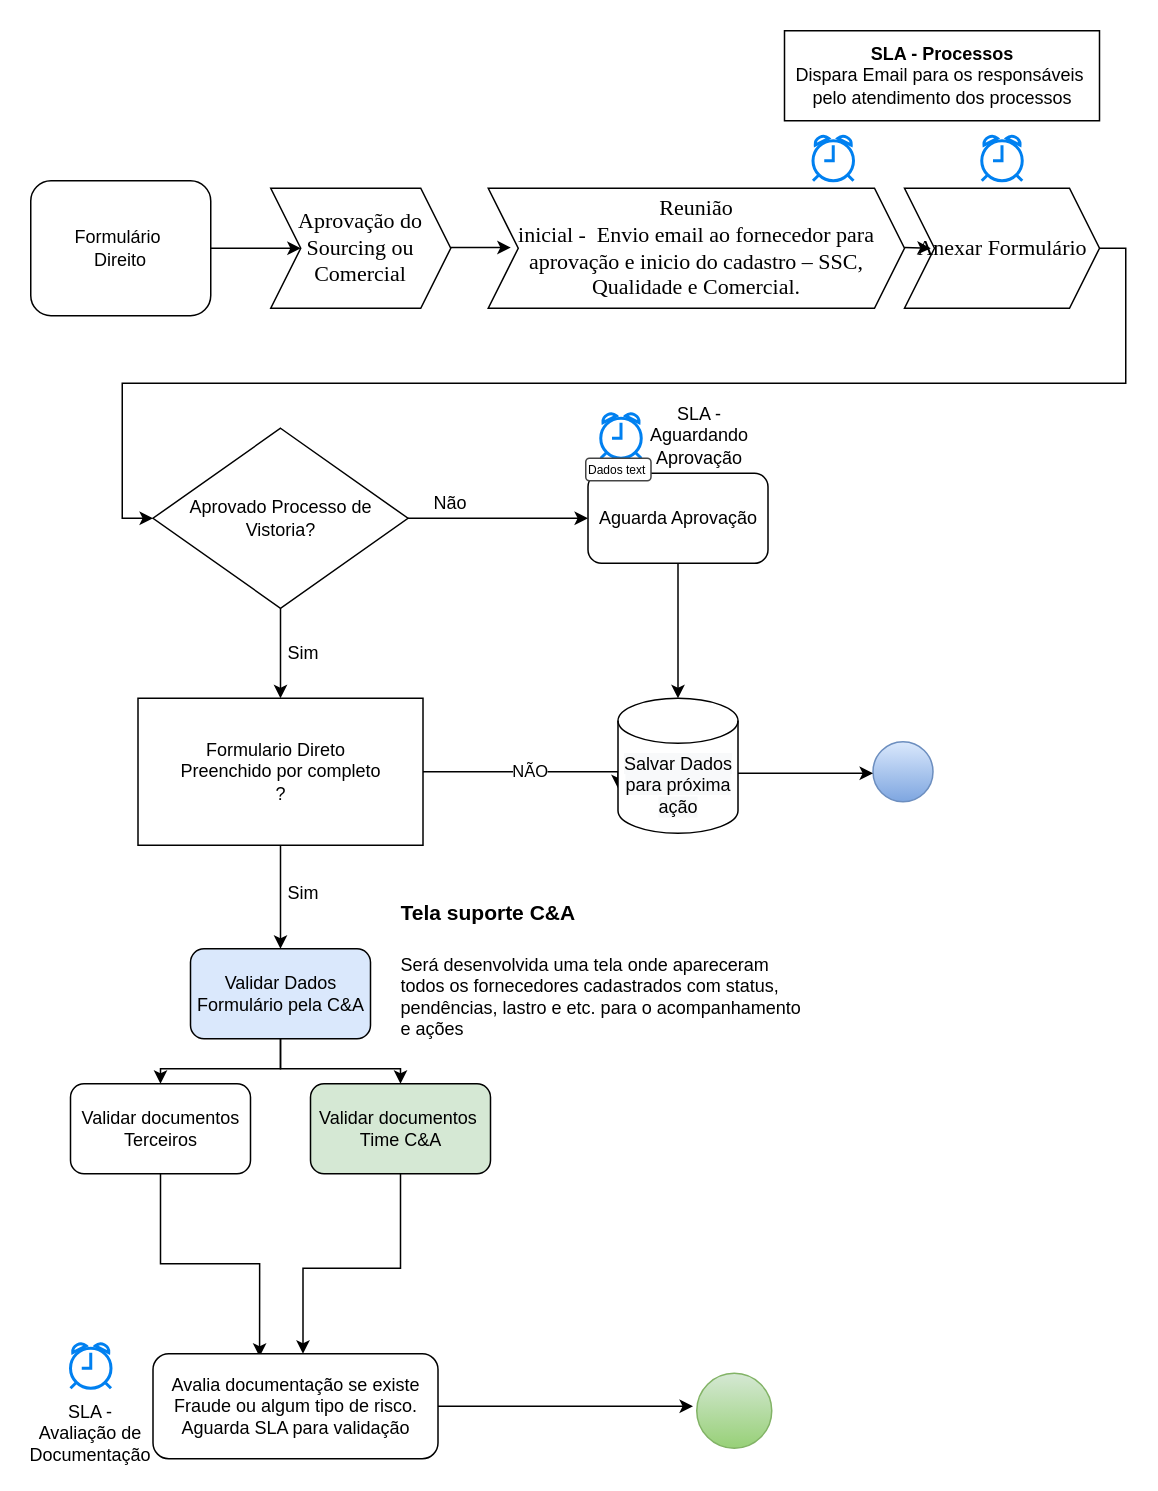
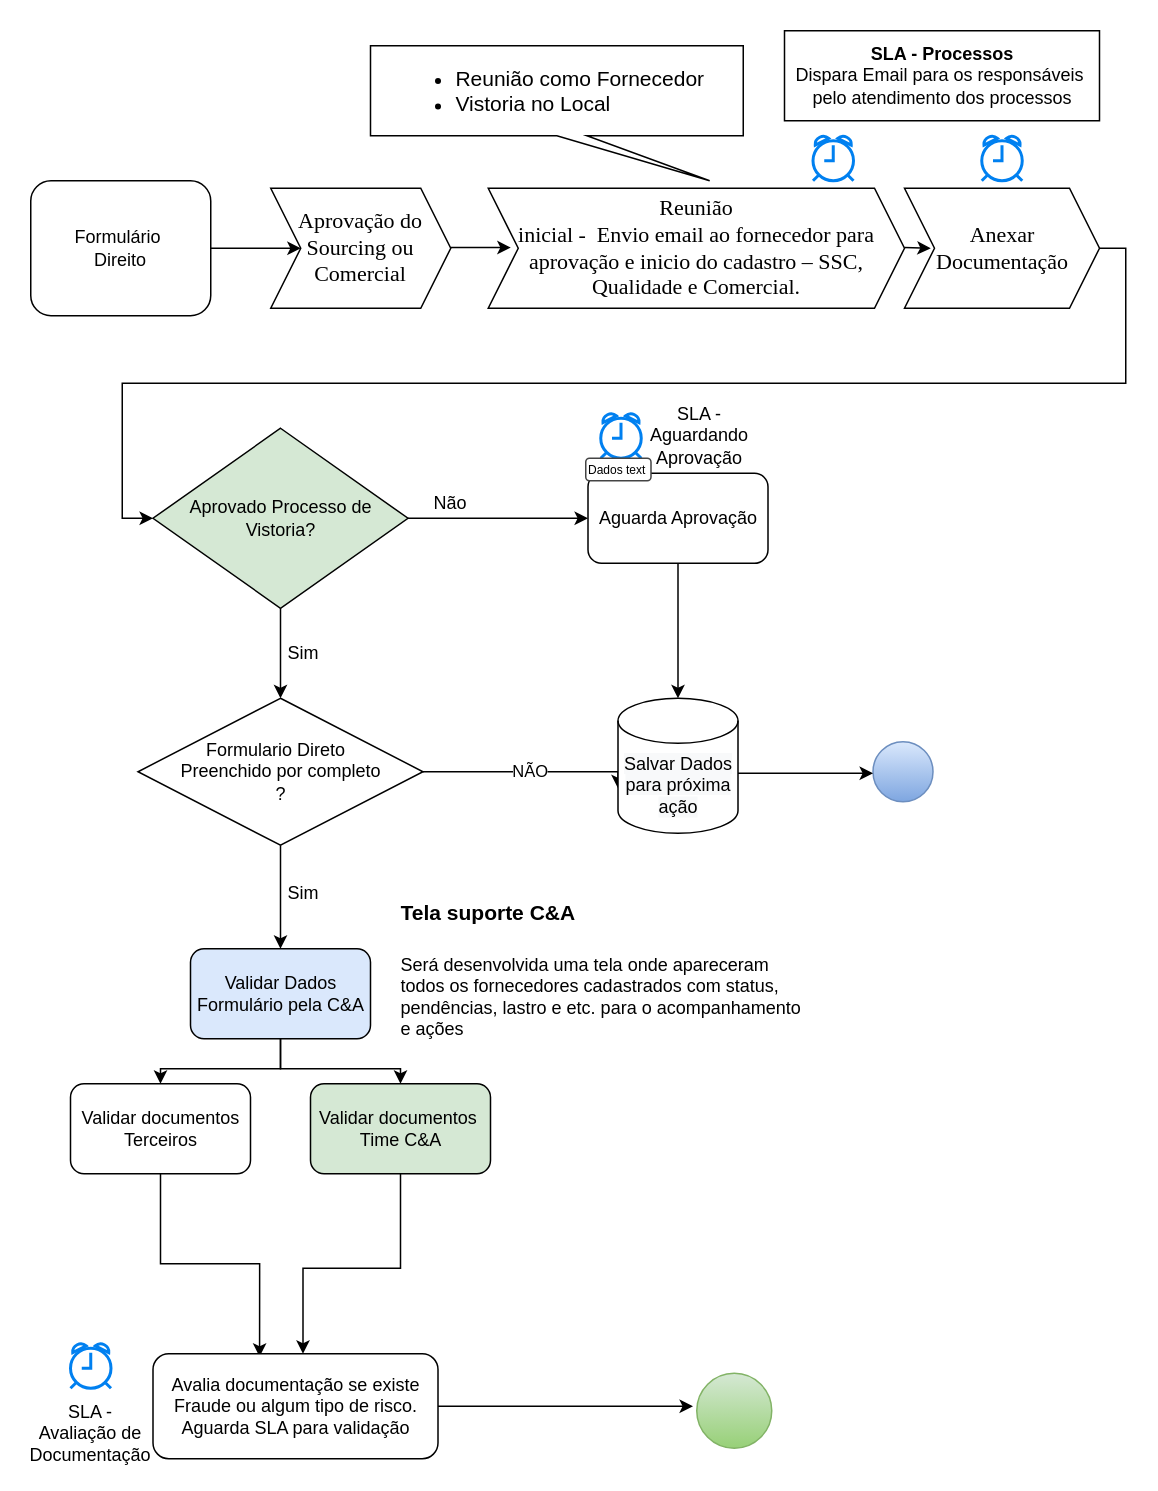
node "Reunião como Fornecedor Vistoria no Local": added
node "Anexar Formulário": label "Anexar Formulário" -> "Anexar Documentação"
node "Aprovado Processo de Vistoria?": fillcolor #ffffff -> #d5e8d4
node "Formulario Direto Preenchido por completo ?": shape rectangle -> diamond
